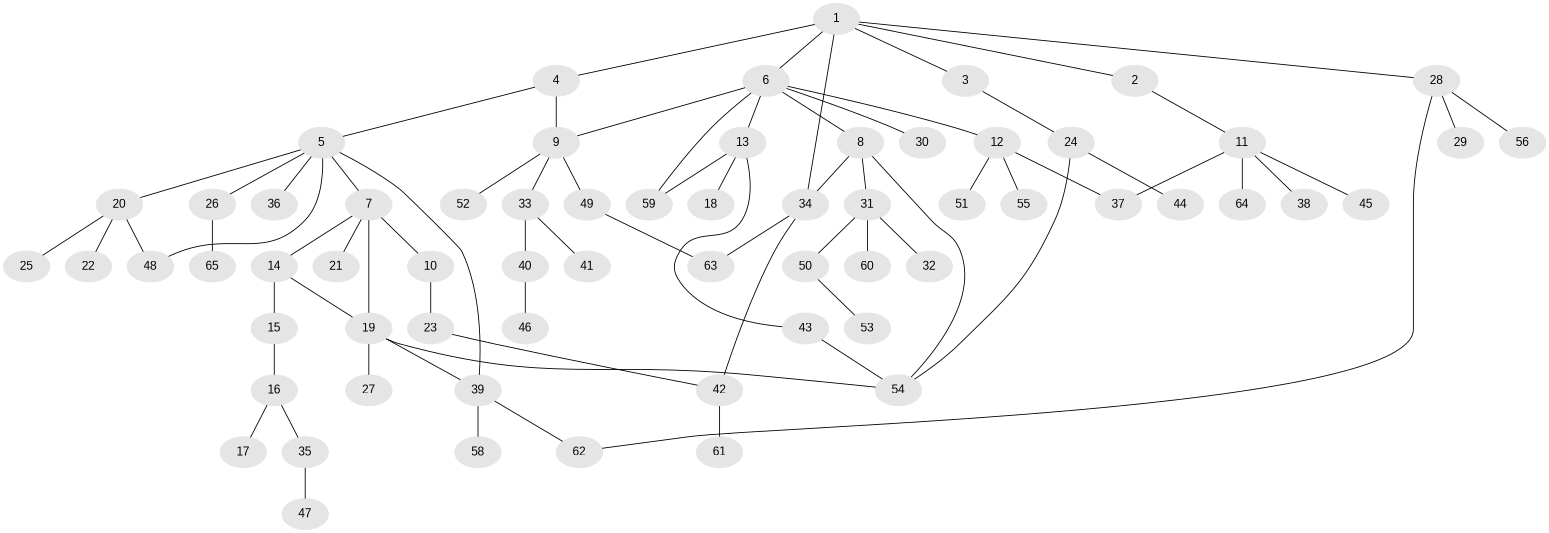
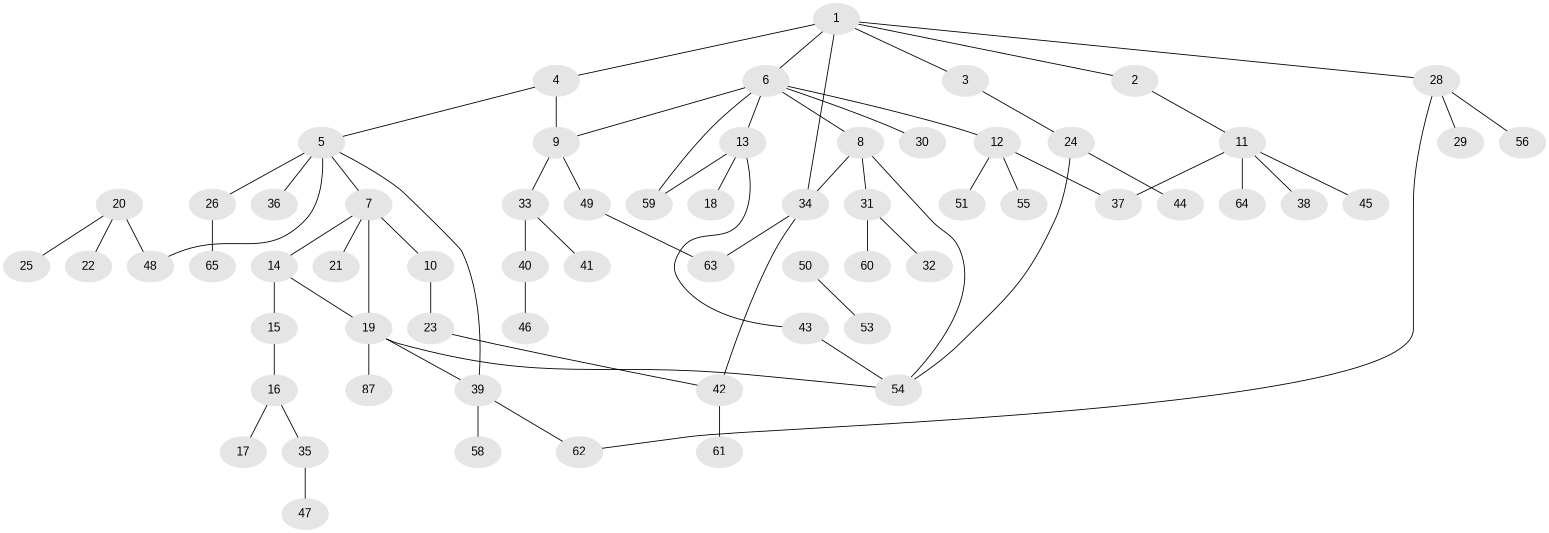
edge "5" -- "20": removed
node "52": removed
edge "31" -- "50": removed
node "27": label "27" -> "87"
